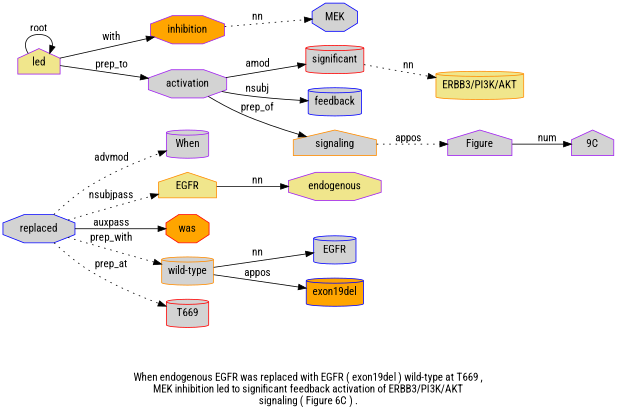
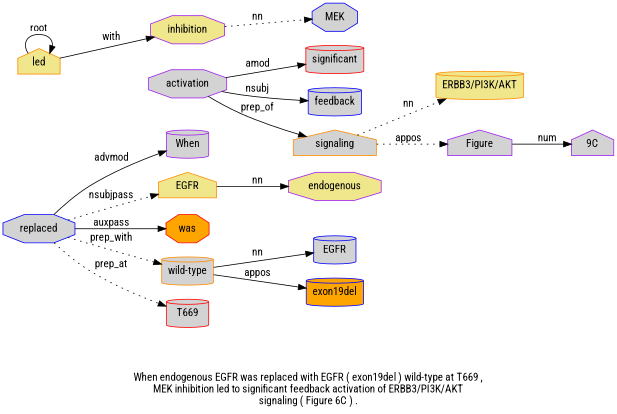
node "inhibition": fillcolor orange -> khaki
node "led": color purple -> darkorange
edge "significant" -> "ERBB3/PI3K/AKT": now "signaling" -> "ERBB3/PI3K/AKT"
edge "led" -> "activation": removed, label "prep_to"
edge "replaced" -> "When": style dotted -> solid
